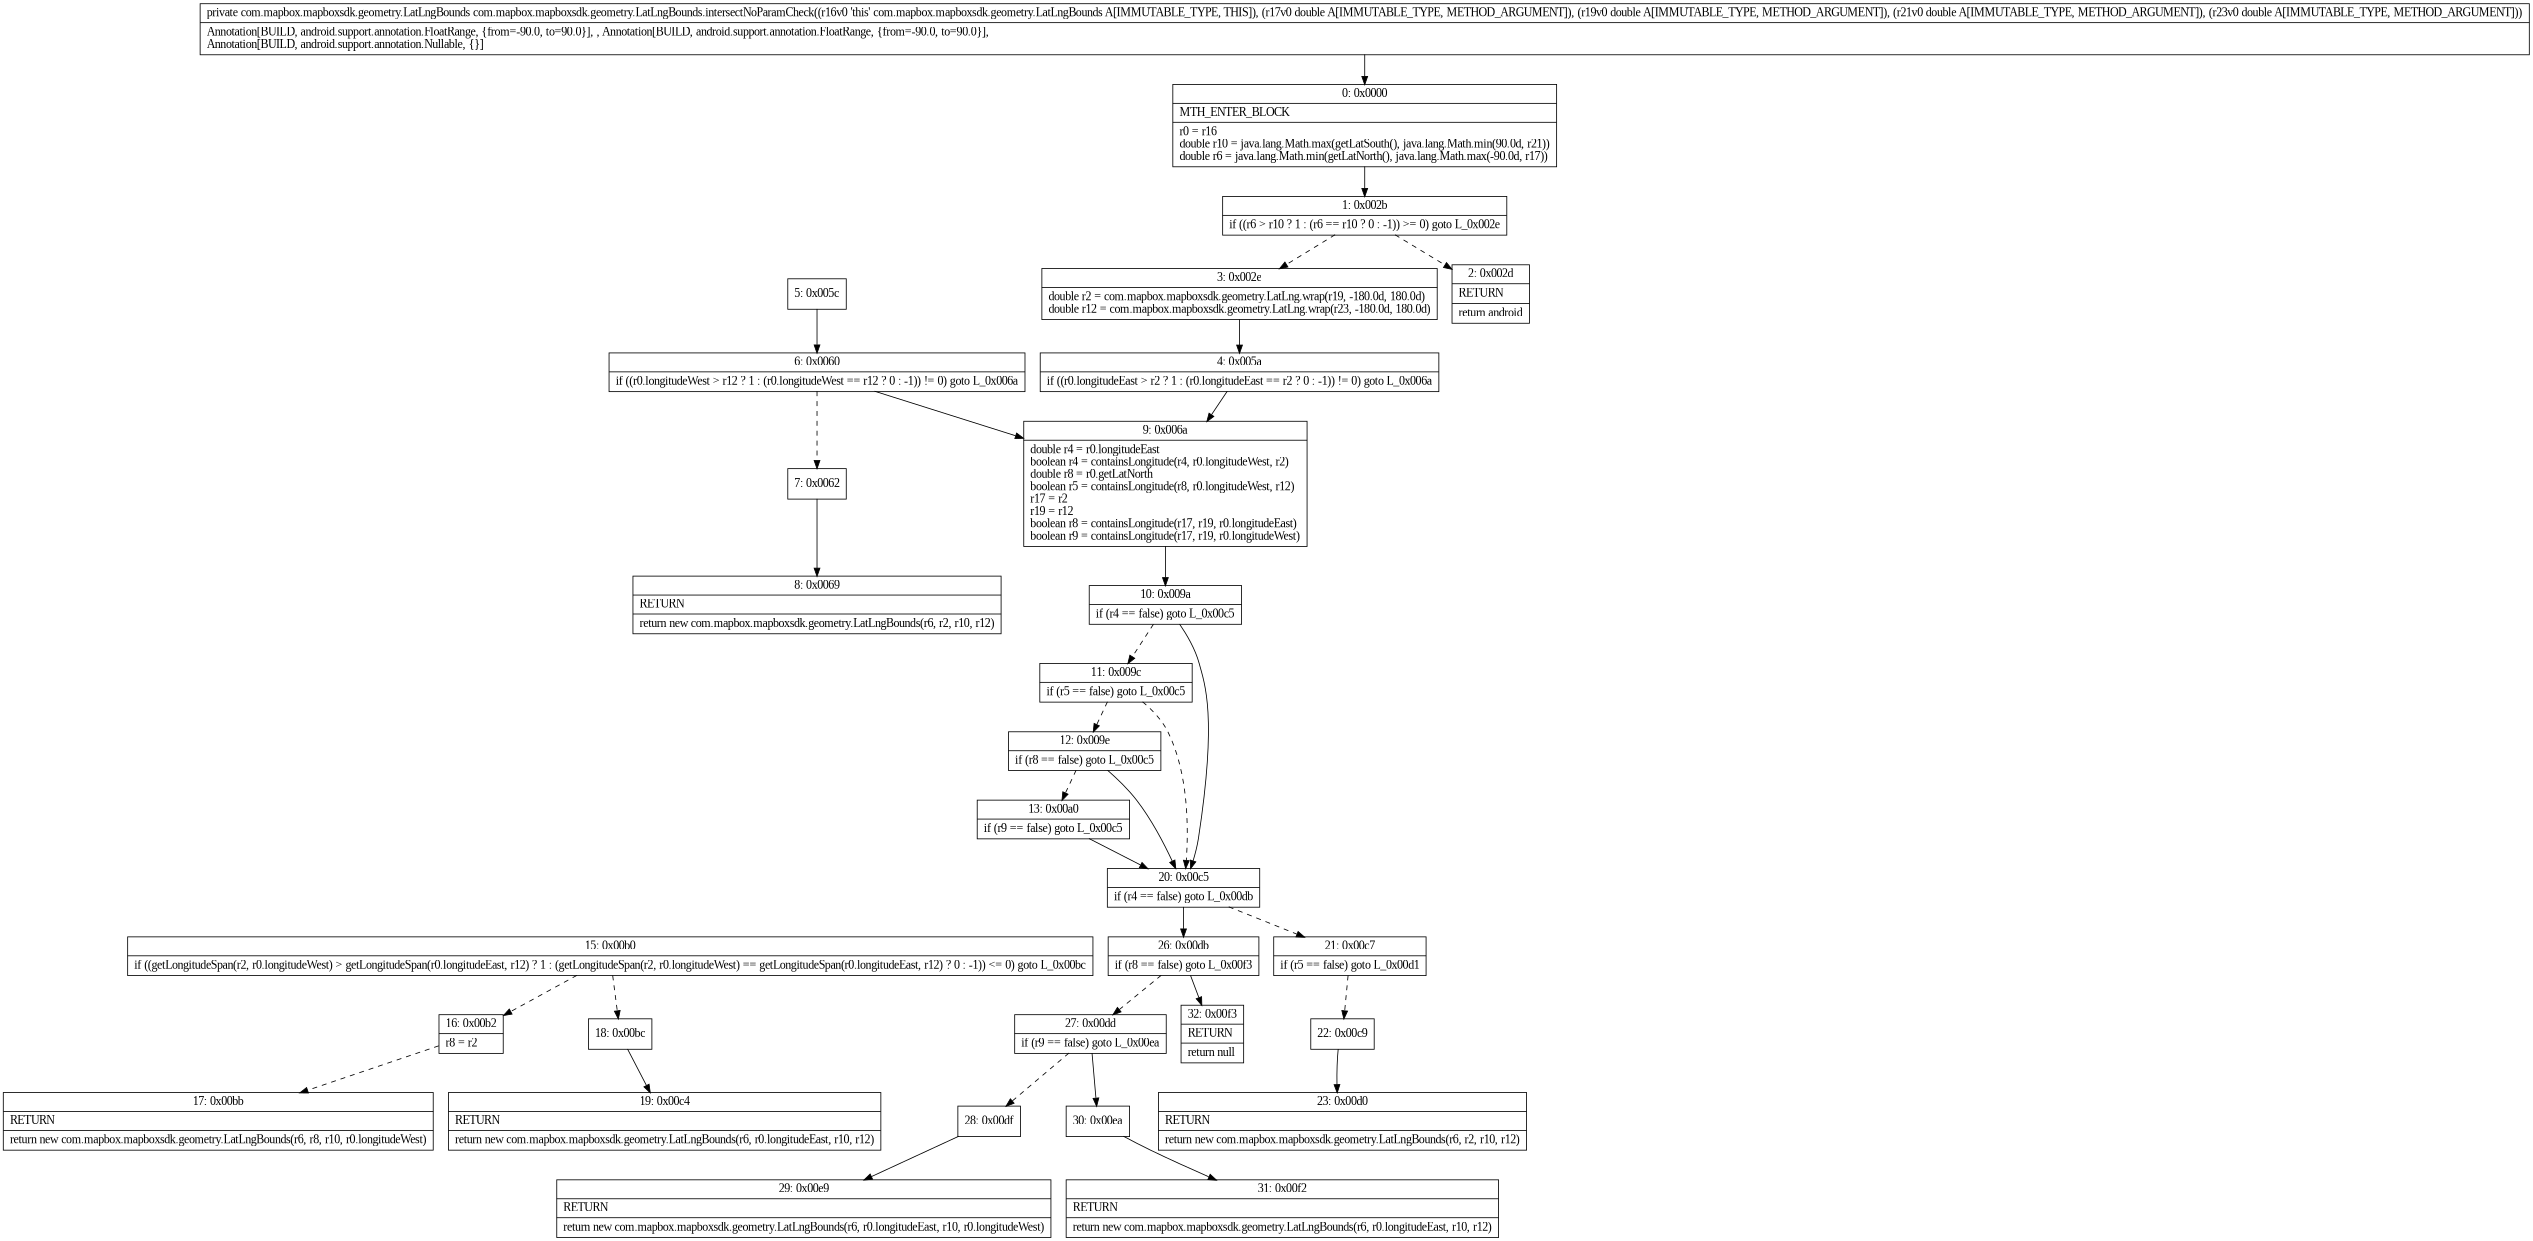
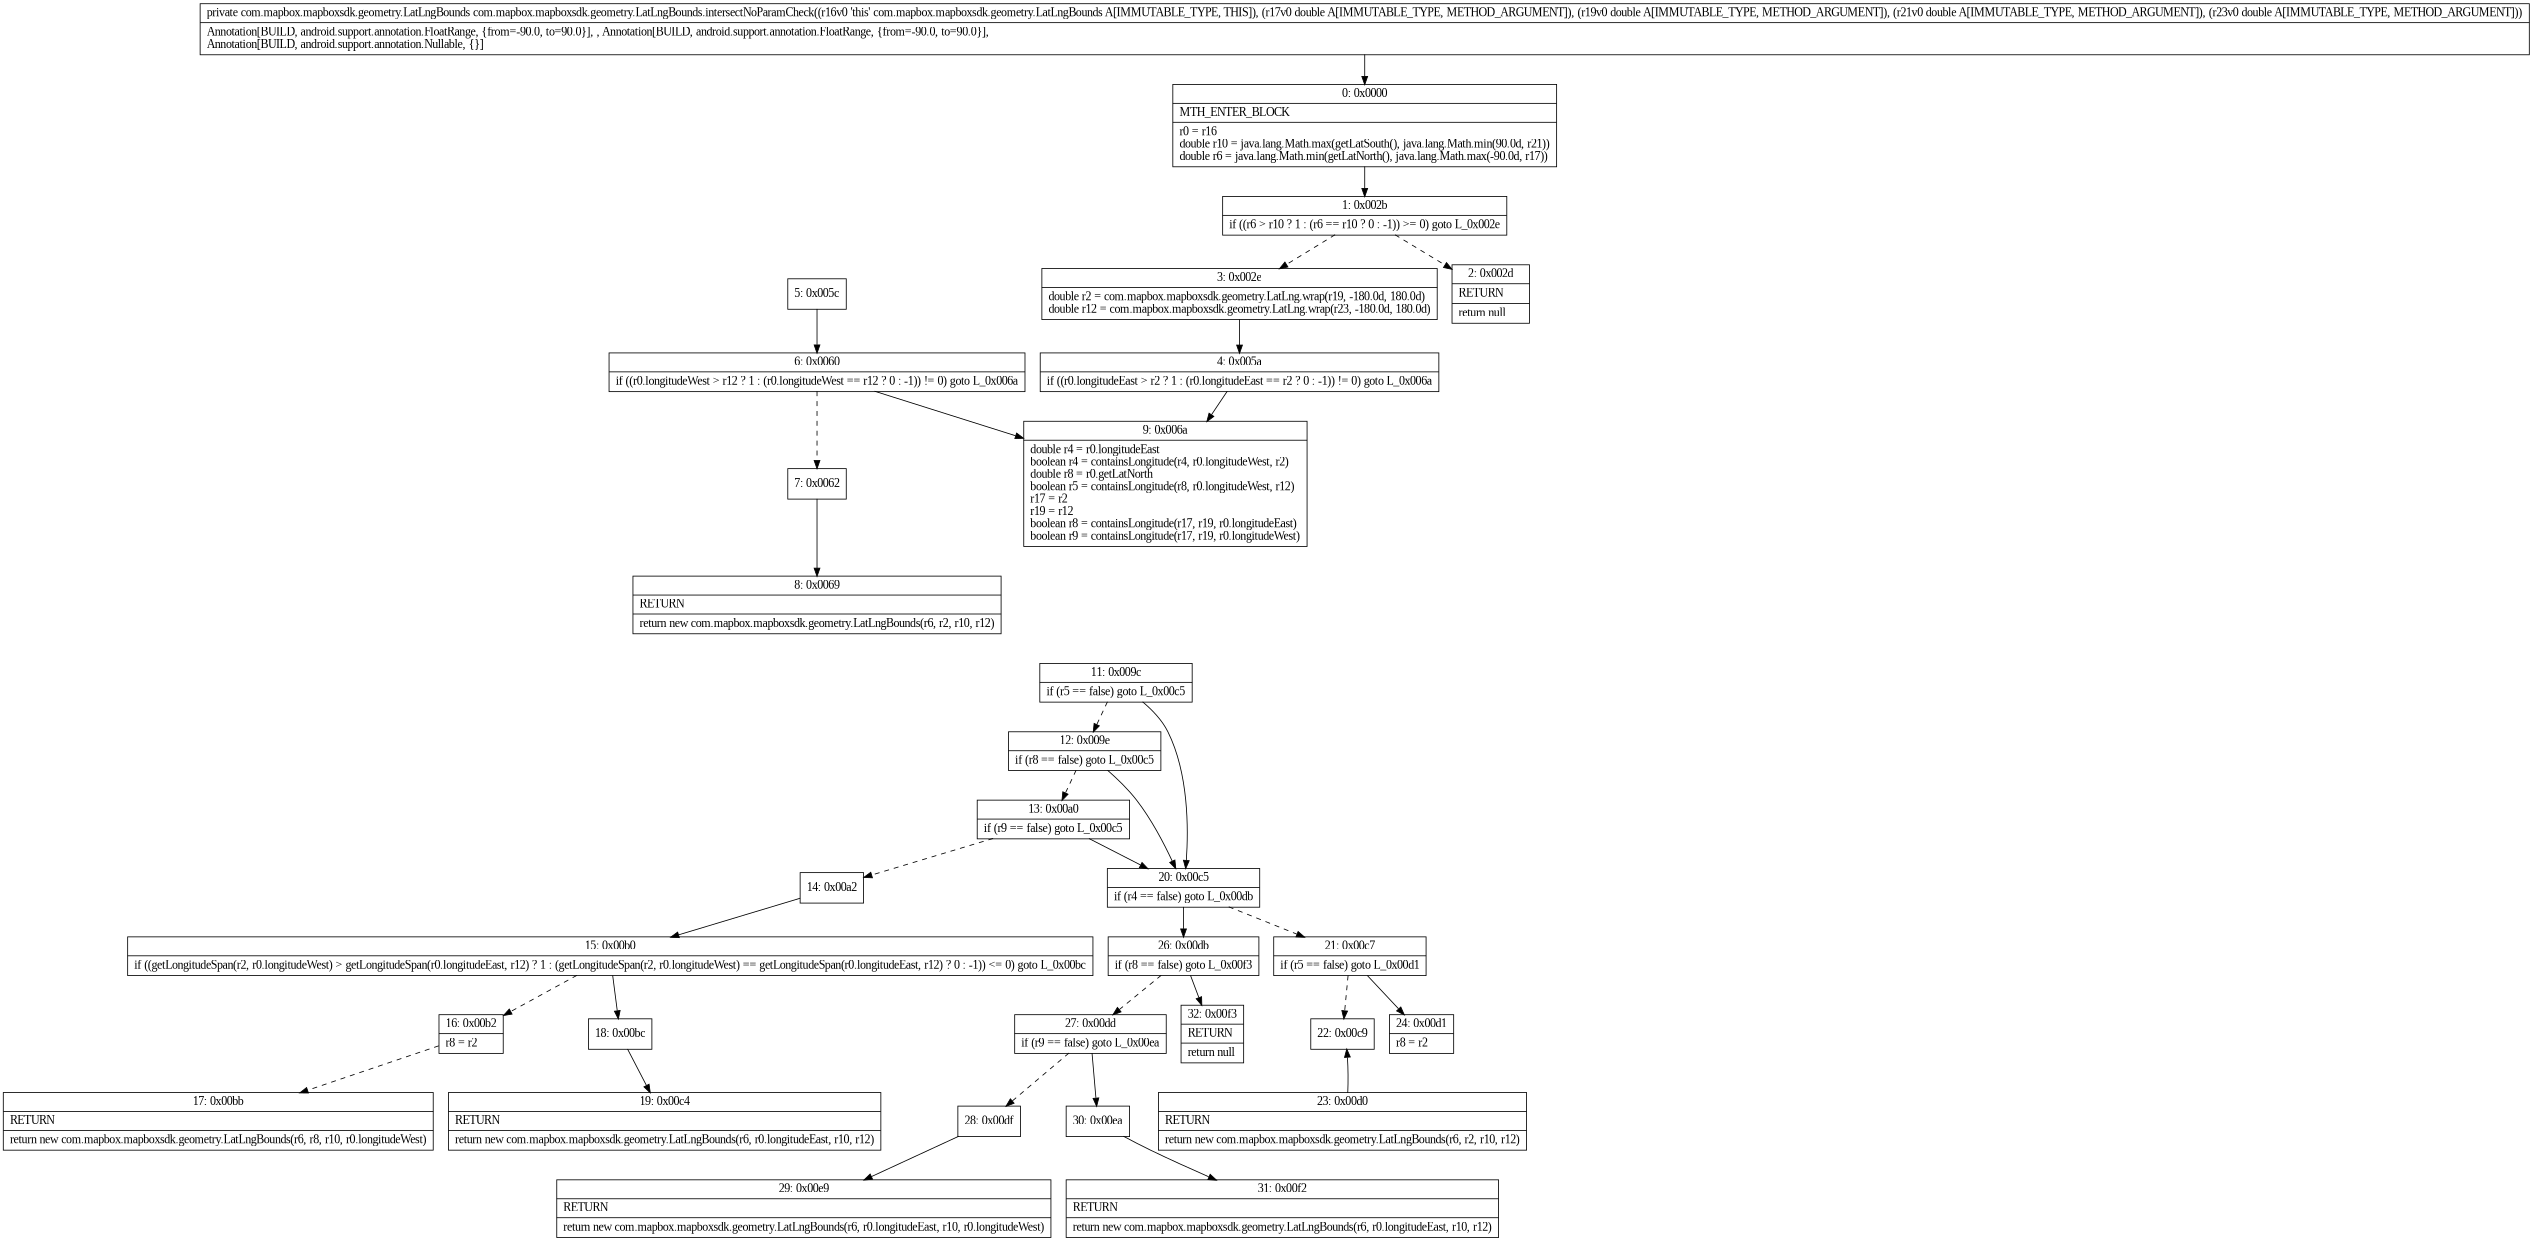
node "2: 0x002d": text "return android" -> "return null"
node "10: 0x009a": removed
edge "11: 0x009c" -> "20: 0x00c5": style dashed -> solid
node "14: 0x00a2": added
edge "15: 0x00b0" -> "18: 0x00bc": style dashed -> solid
node "24: 0x00d1": added
edge "22: 0x00c9" -> "23: 0x00d0": reversed
